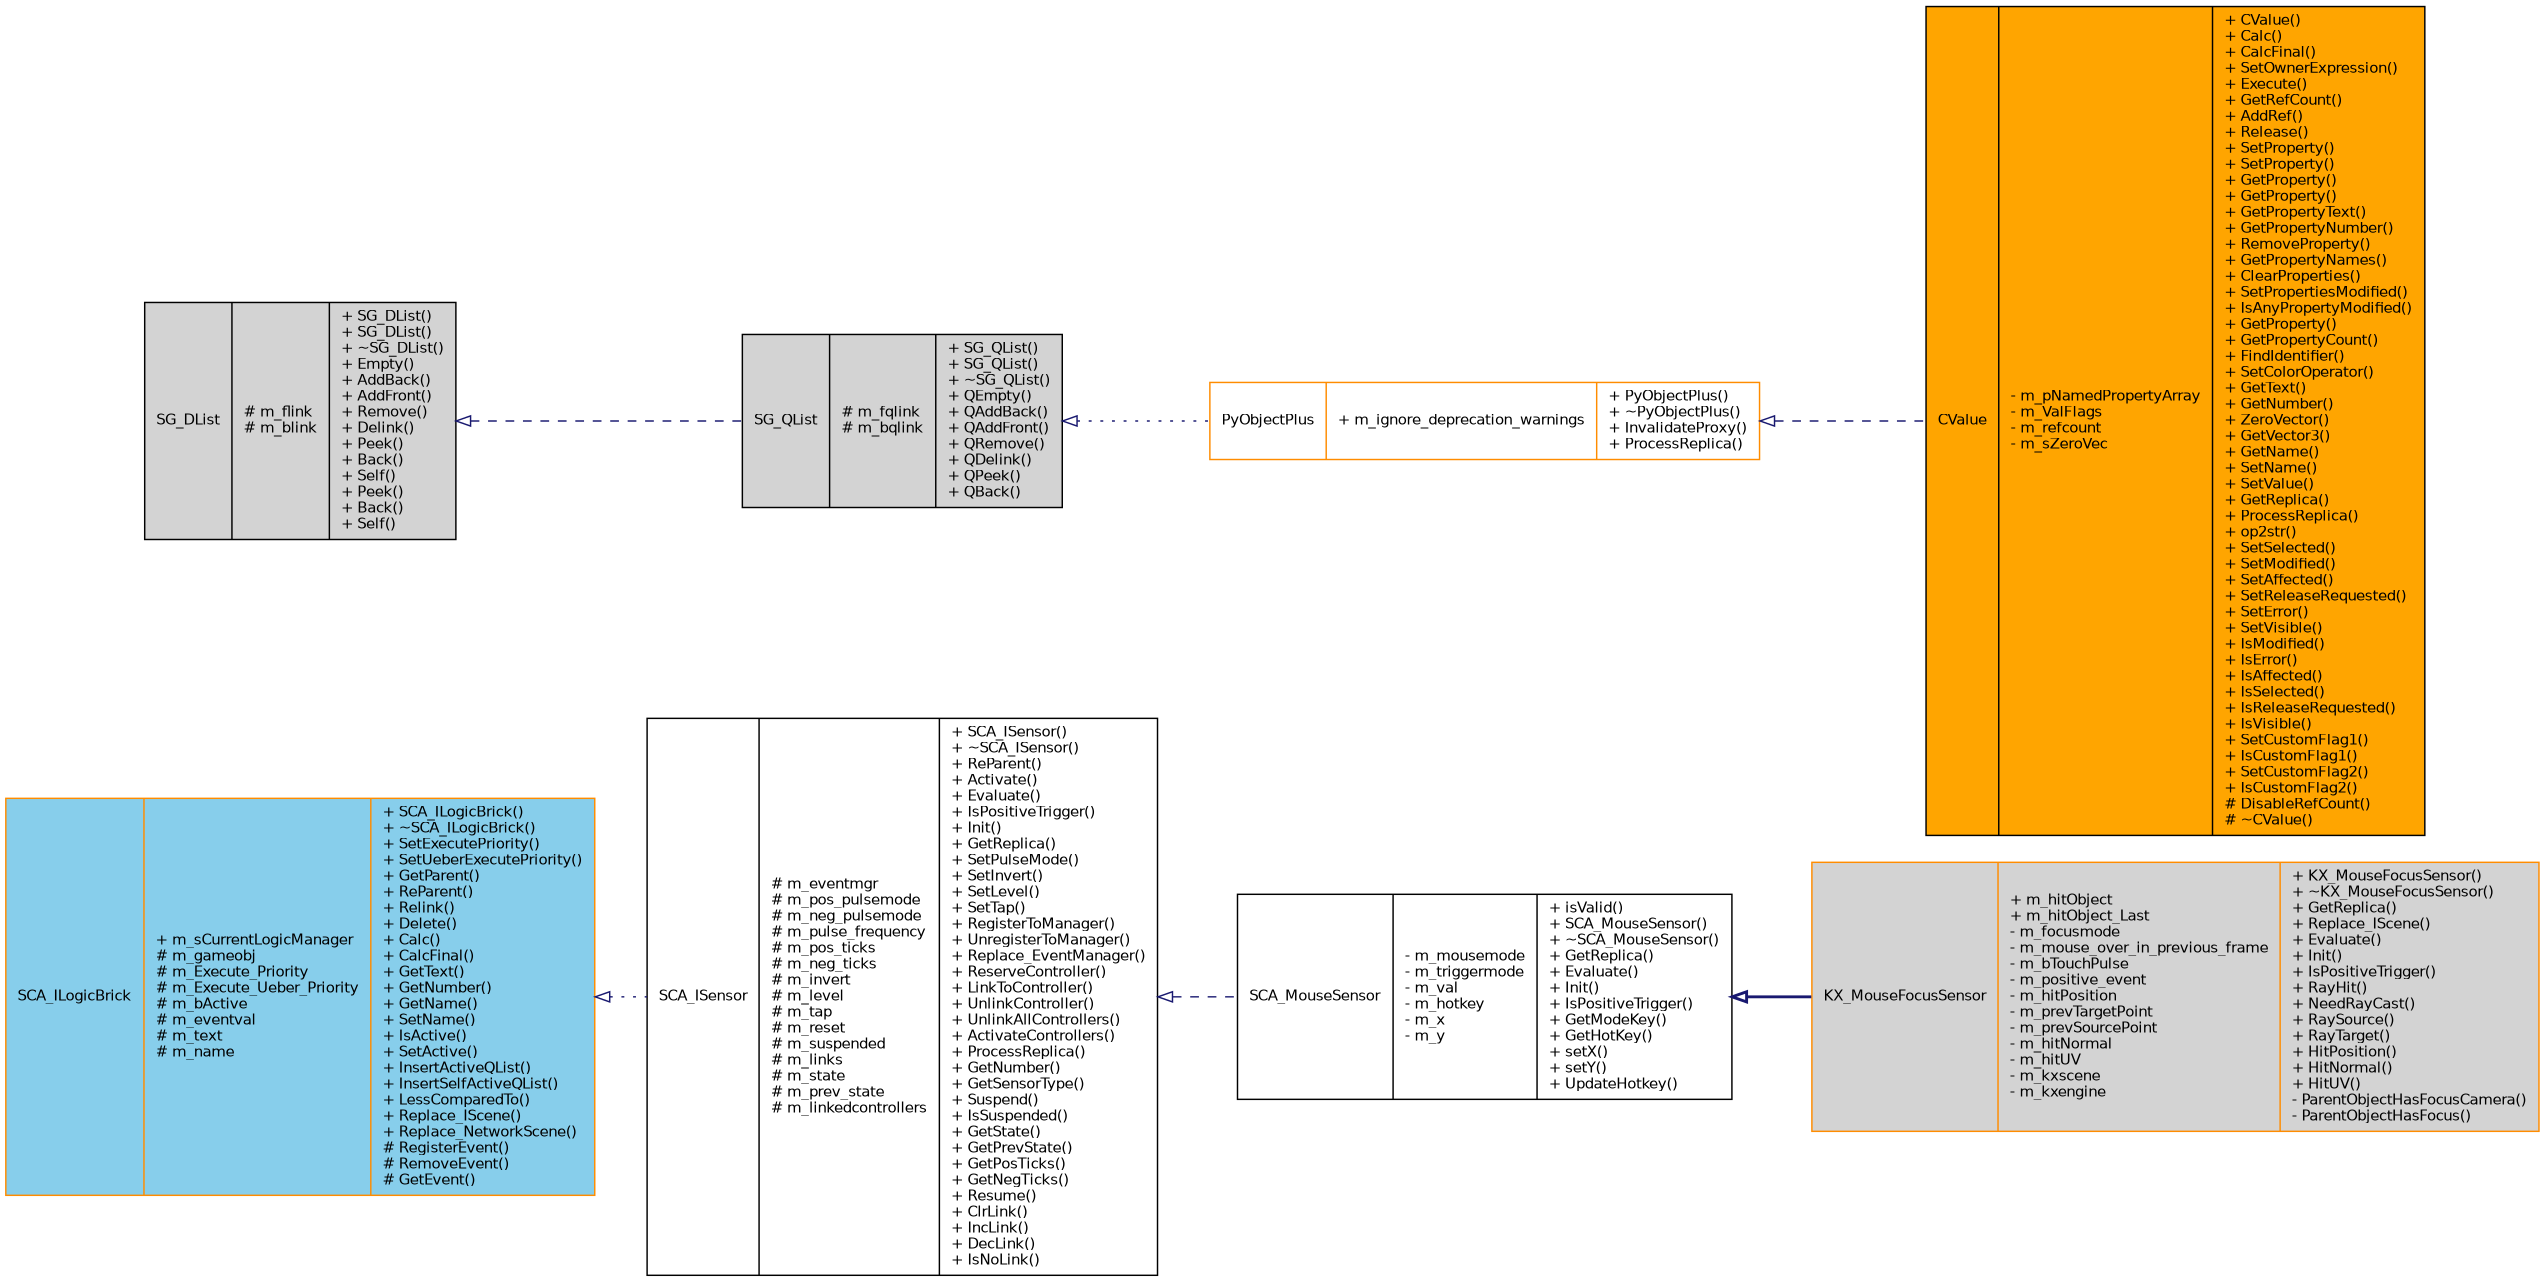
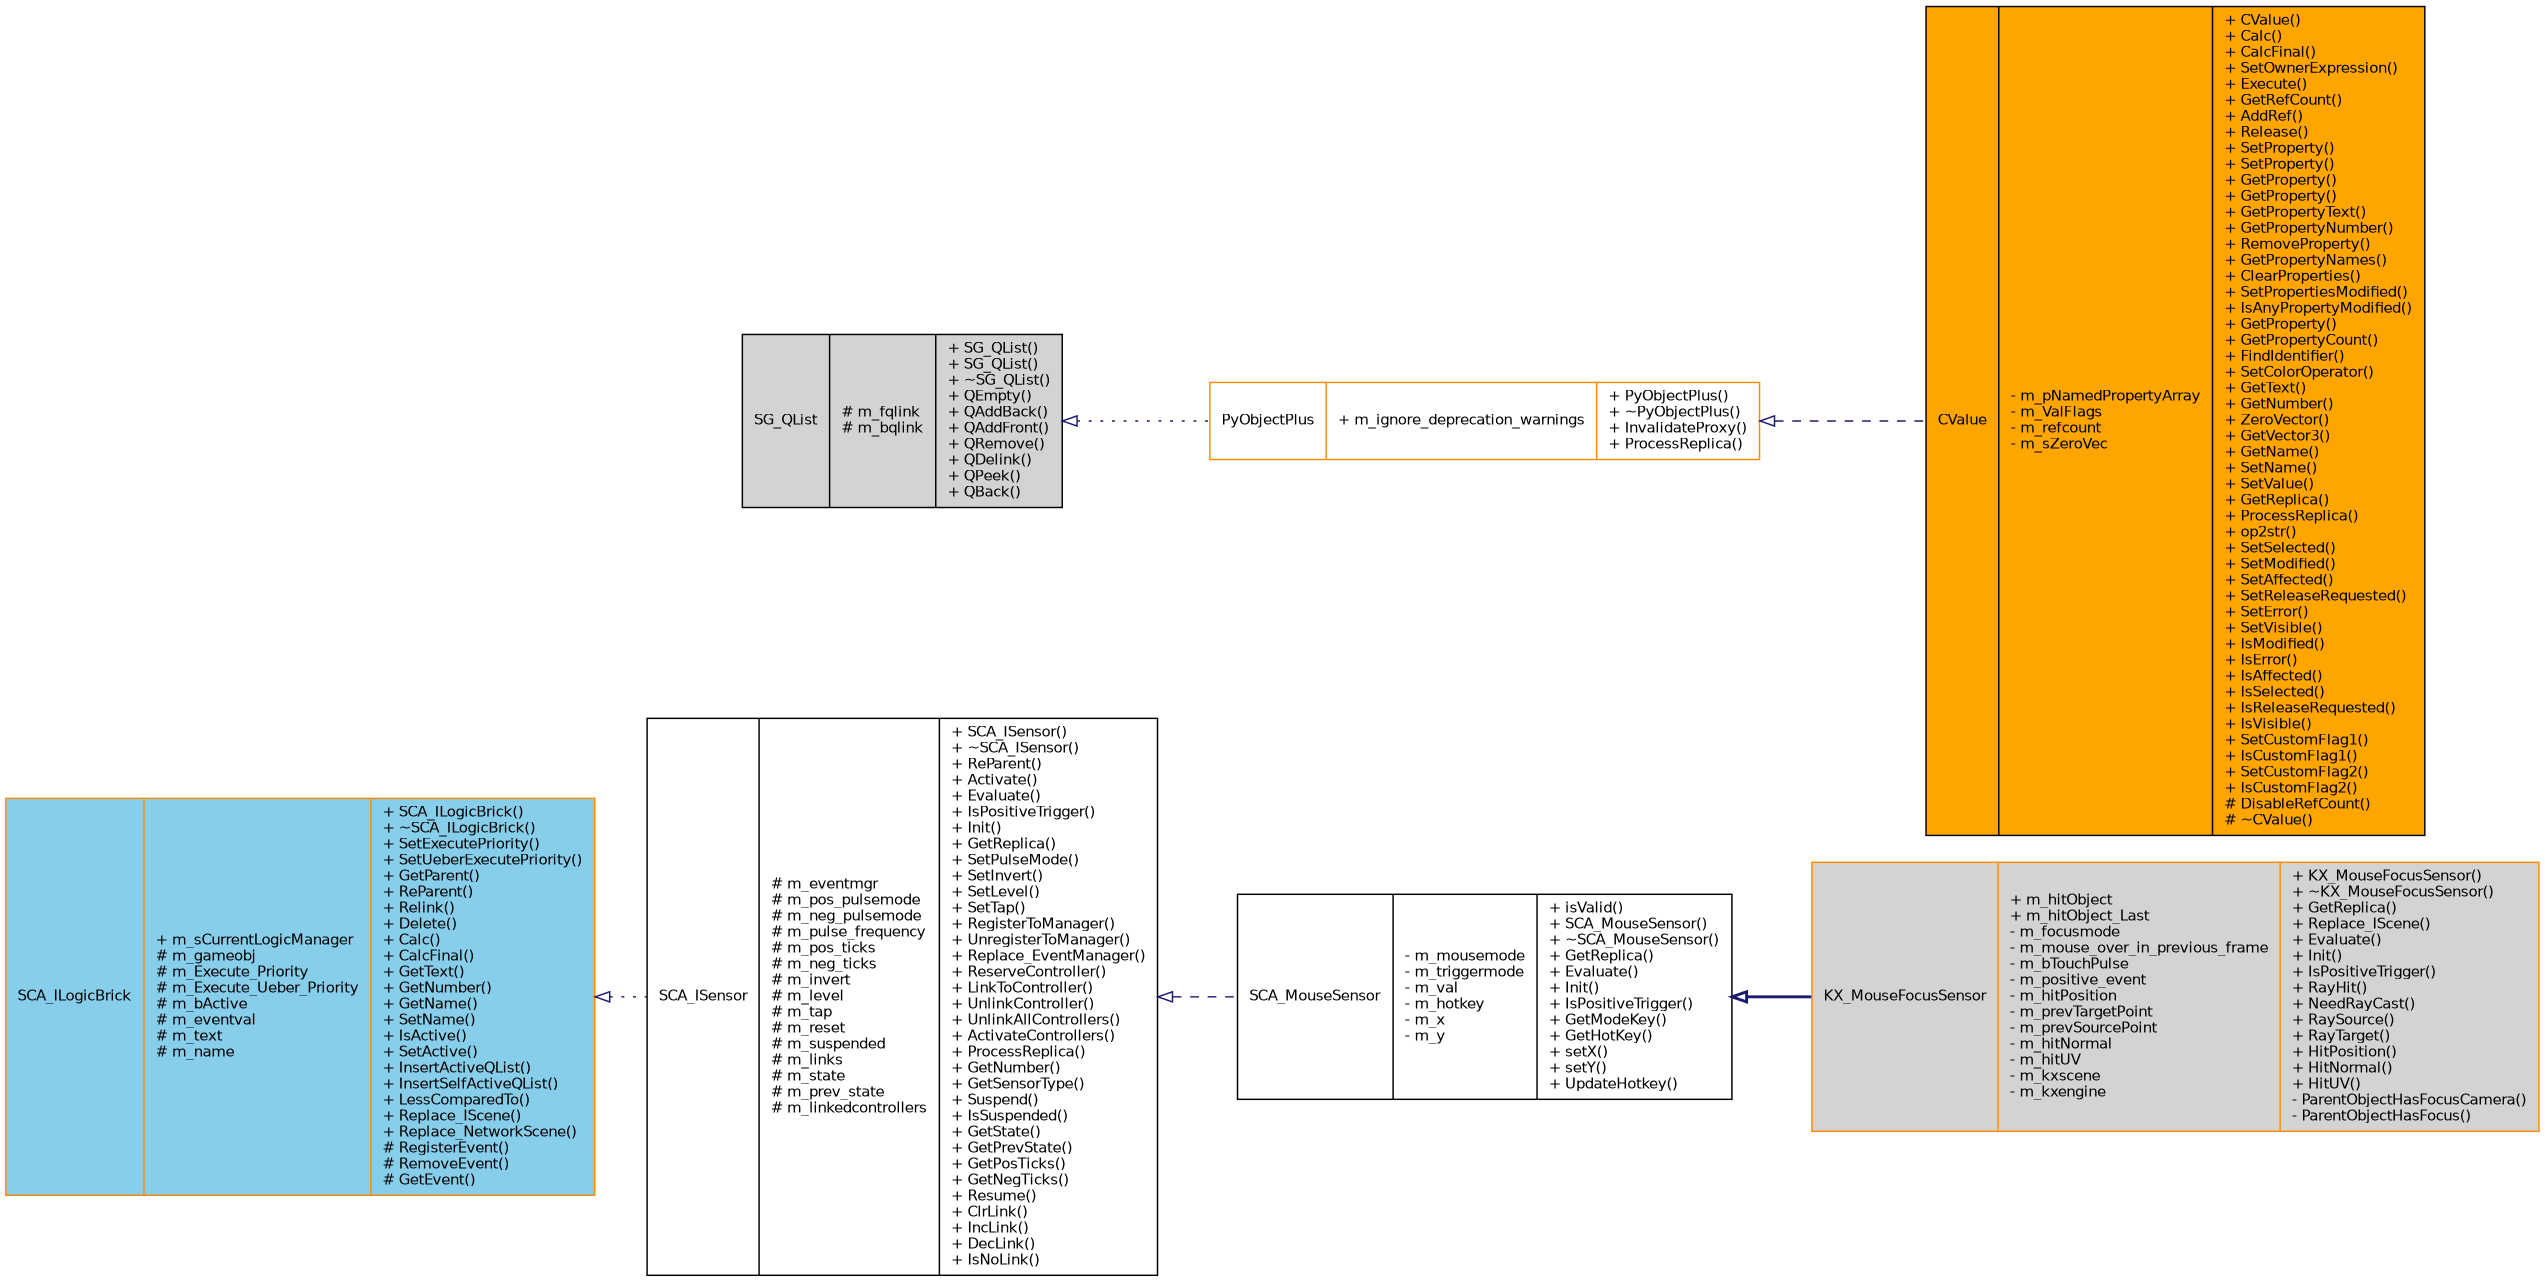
node "SG_DList": removed
